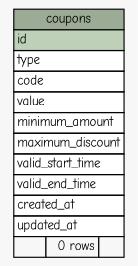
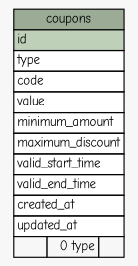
node "coupons": text "0 rows" -> "0 type"
